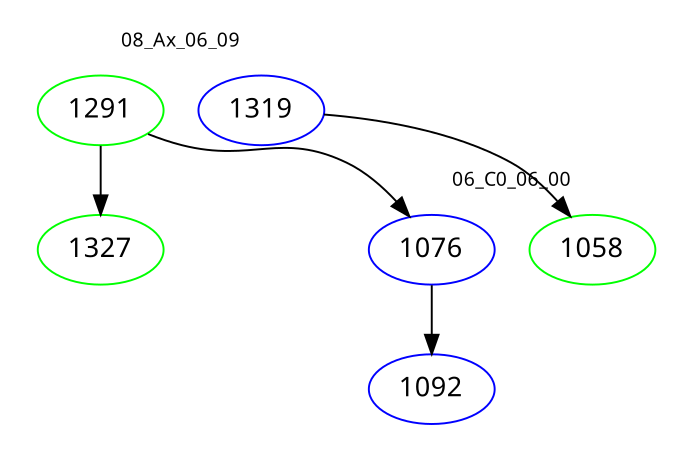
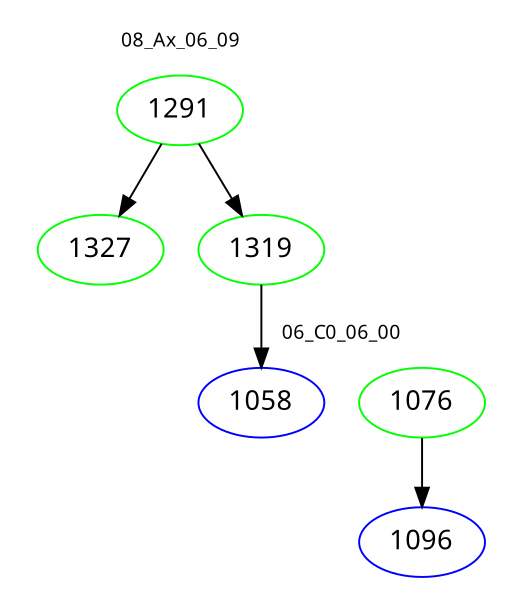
node "1319": color blue -> green
edge "1291" -> "1076": now "1291" -> "1319"
node "1076": color blue -> green
node "1058": color green -> blue
node "1092": label "1092" -> "1096"
